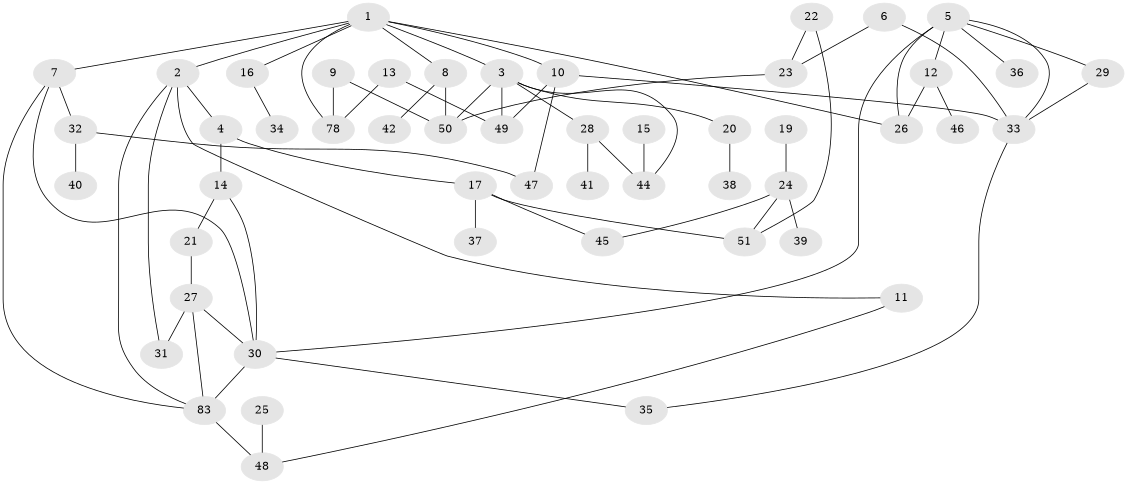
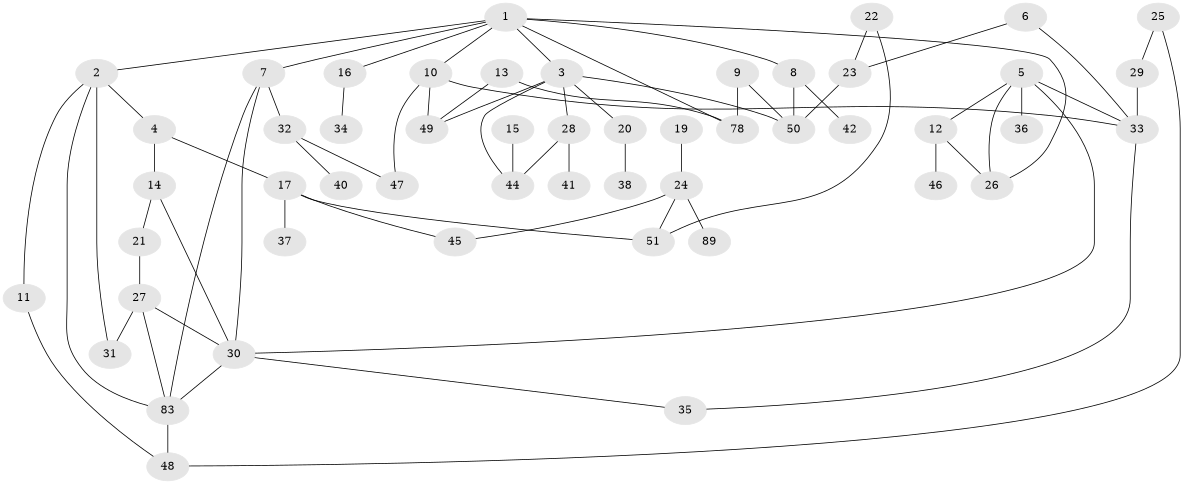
edge "5" -- "29": now "25" -- "29"
node "39": label "39" -> "89"
